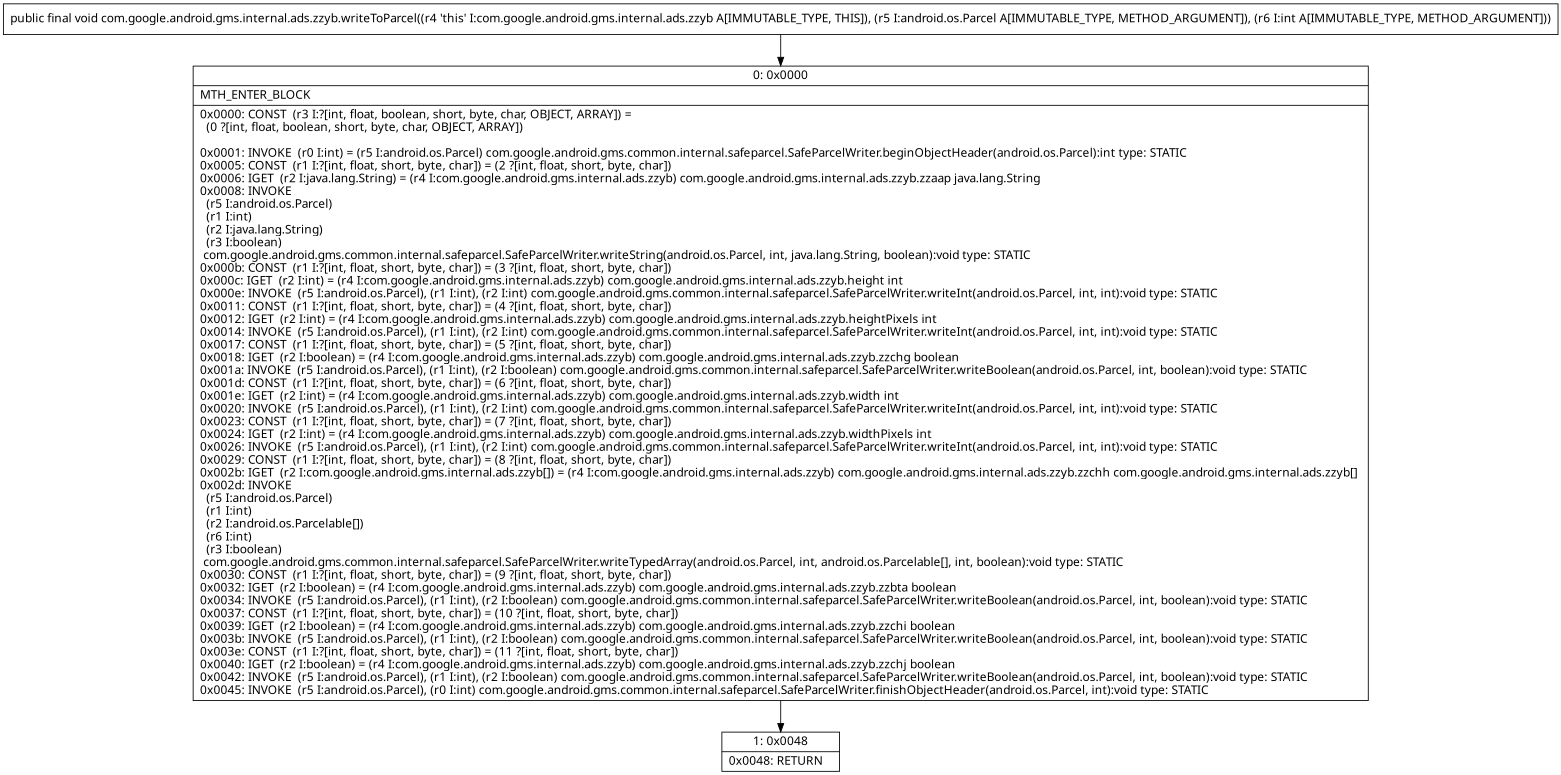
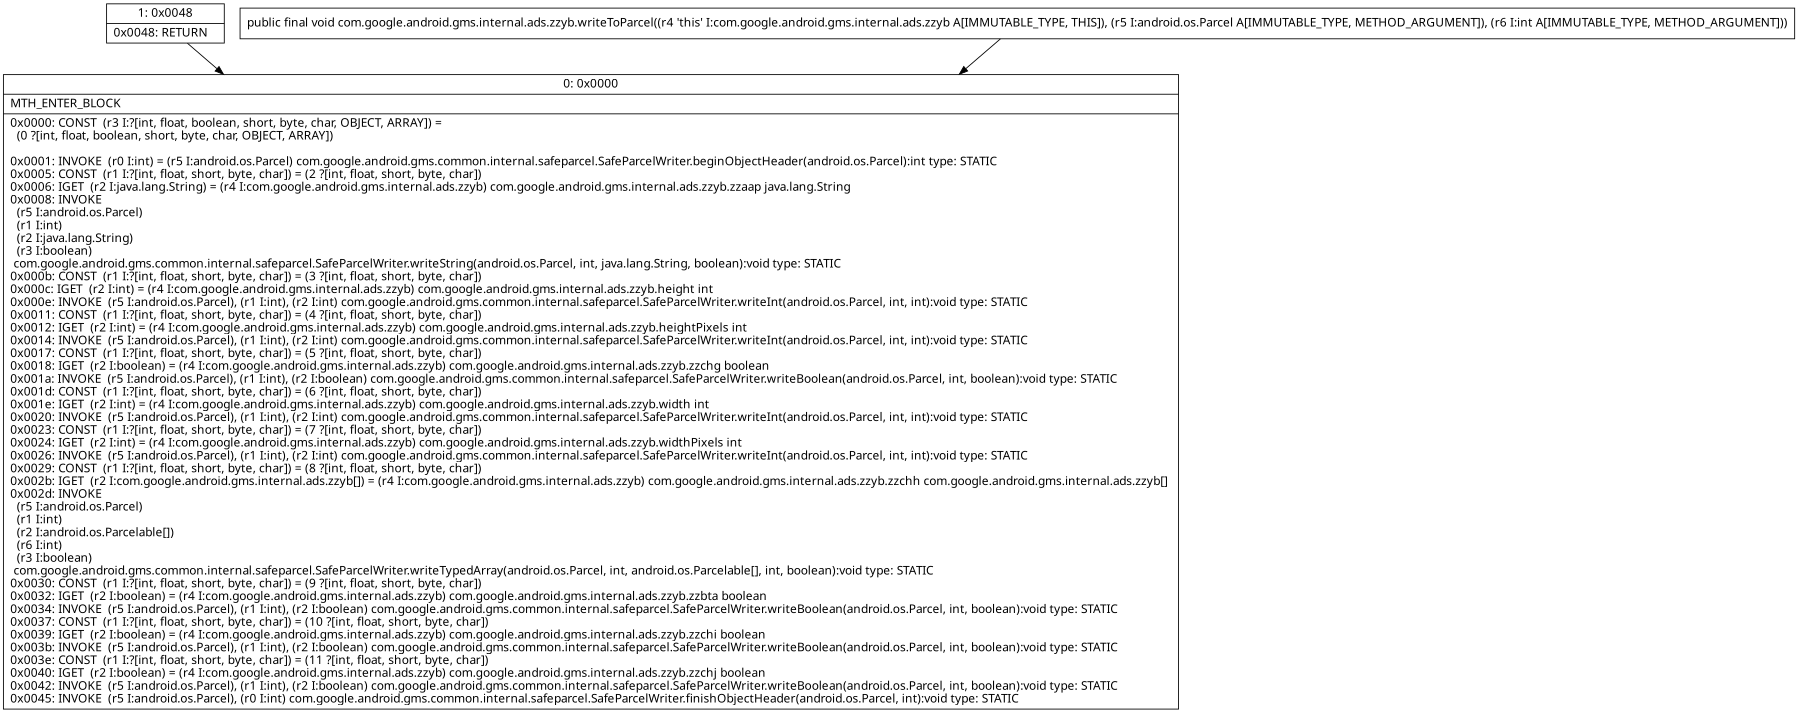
edge "0: 0x0000" -> "1: 0x0048": reversed
